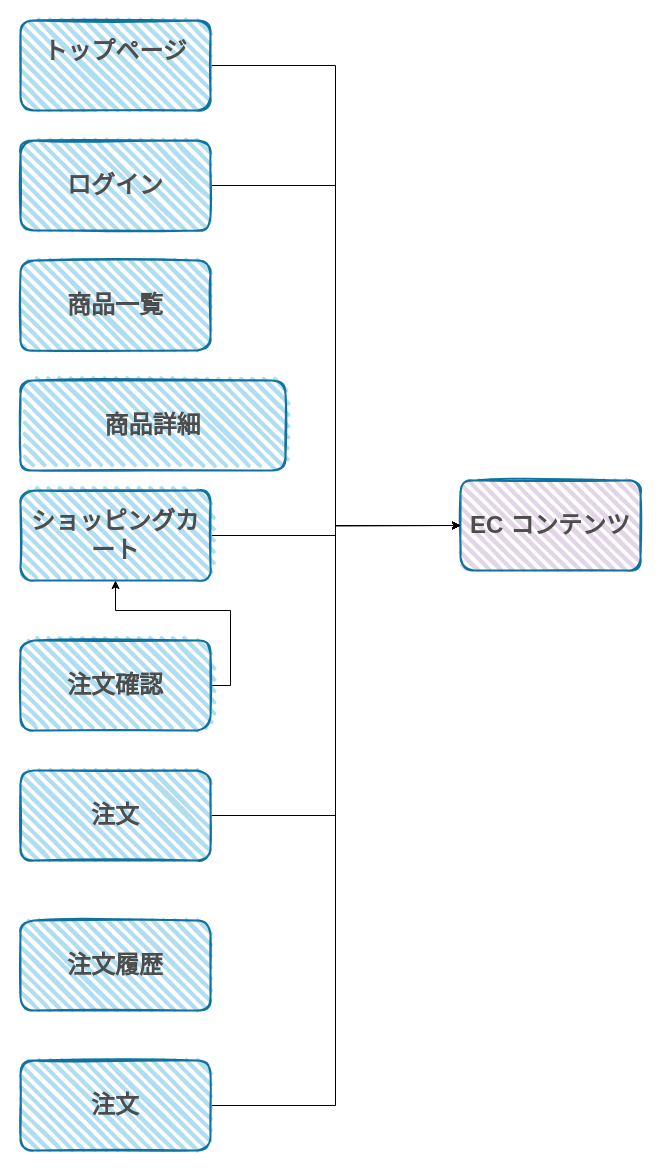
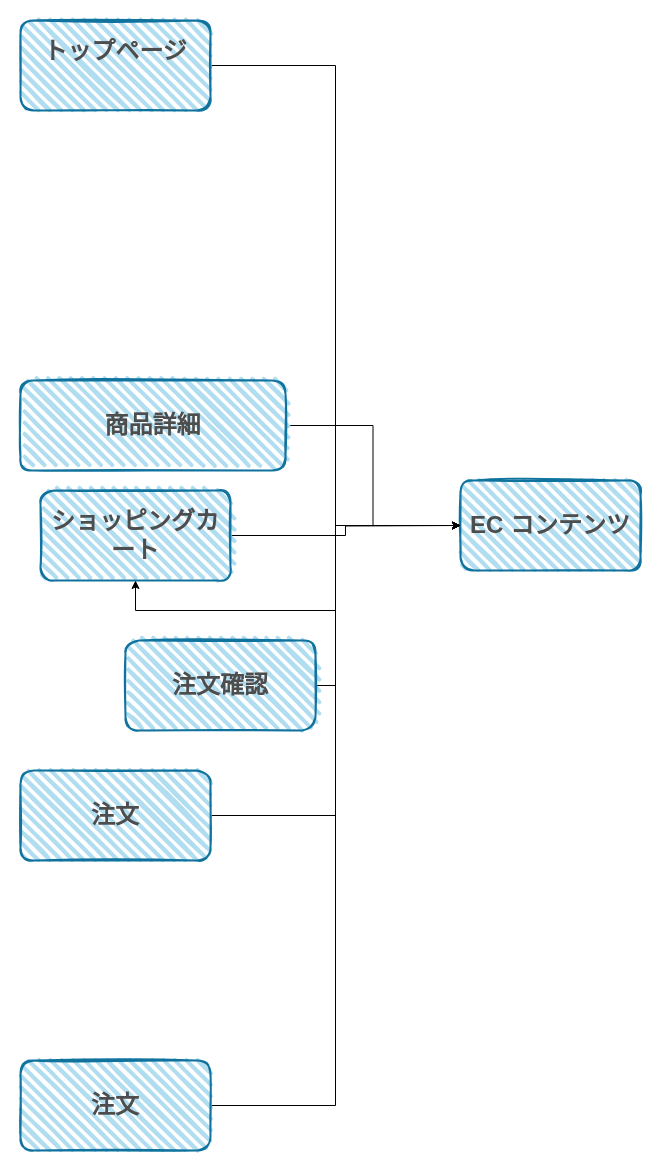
node "ログイン": removed
edge "ログイン" -> "EC コンテンツ": removed
node "商品一覧": removed
edge "商品詳細" -> "EC コンテンツ": added
node "EC コンテンツ": fillcolor #e1d5e7 -> #b1ddf0
node "ショッピングカート": moved (116, 536) -> (136, 536)
node "注文確認": moved (116, 686) -> (221, 686)
node "注文履歴": removed
